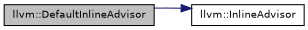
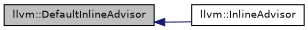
edge "llvm::DefaultInlineAdvisor" -> "llvm::InlineAdvisor": reversed
